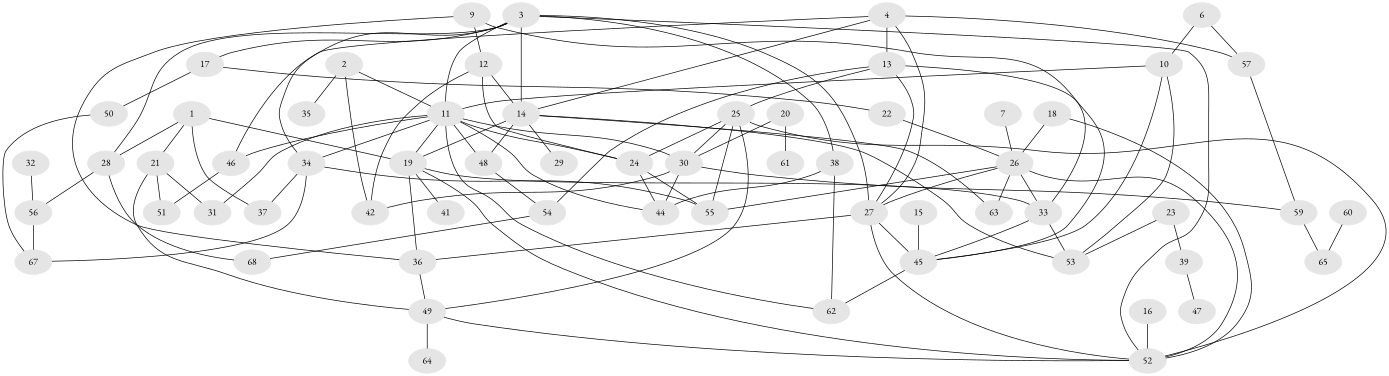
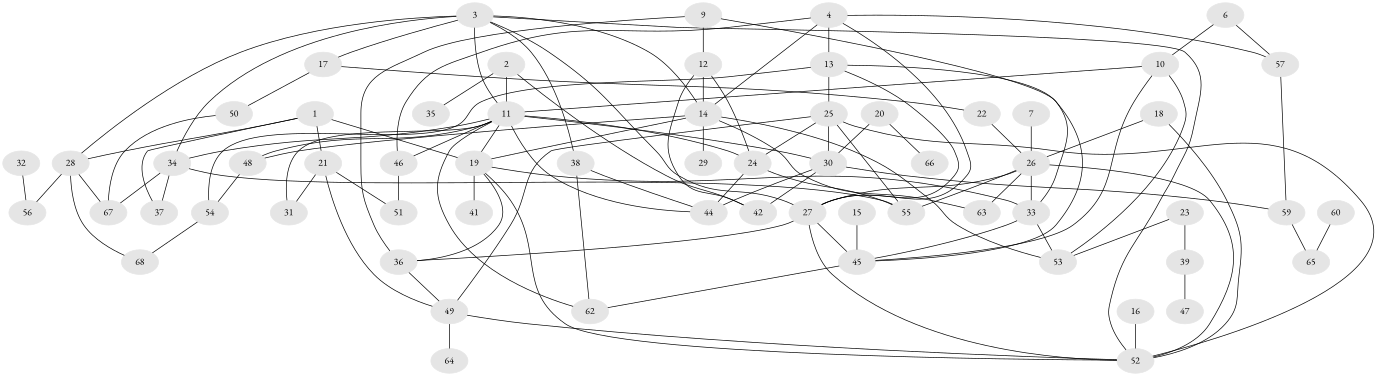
node "61": label "61" -> "66"
edge "56" -- "67": now "28" -- "67"
